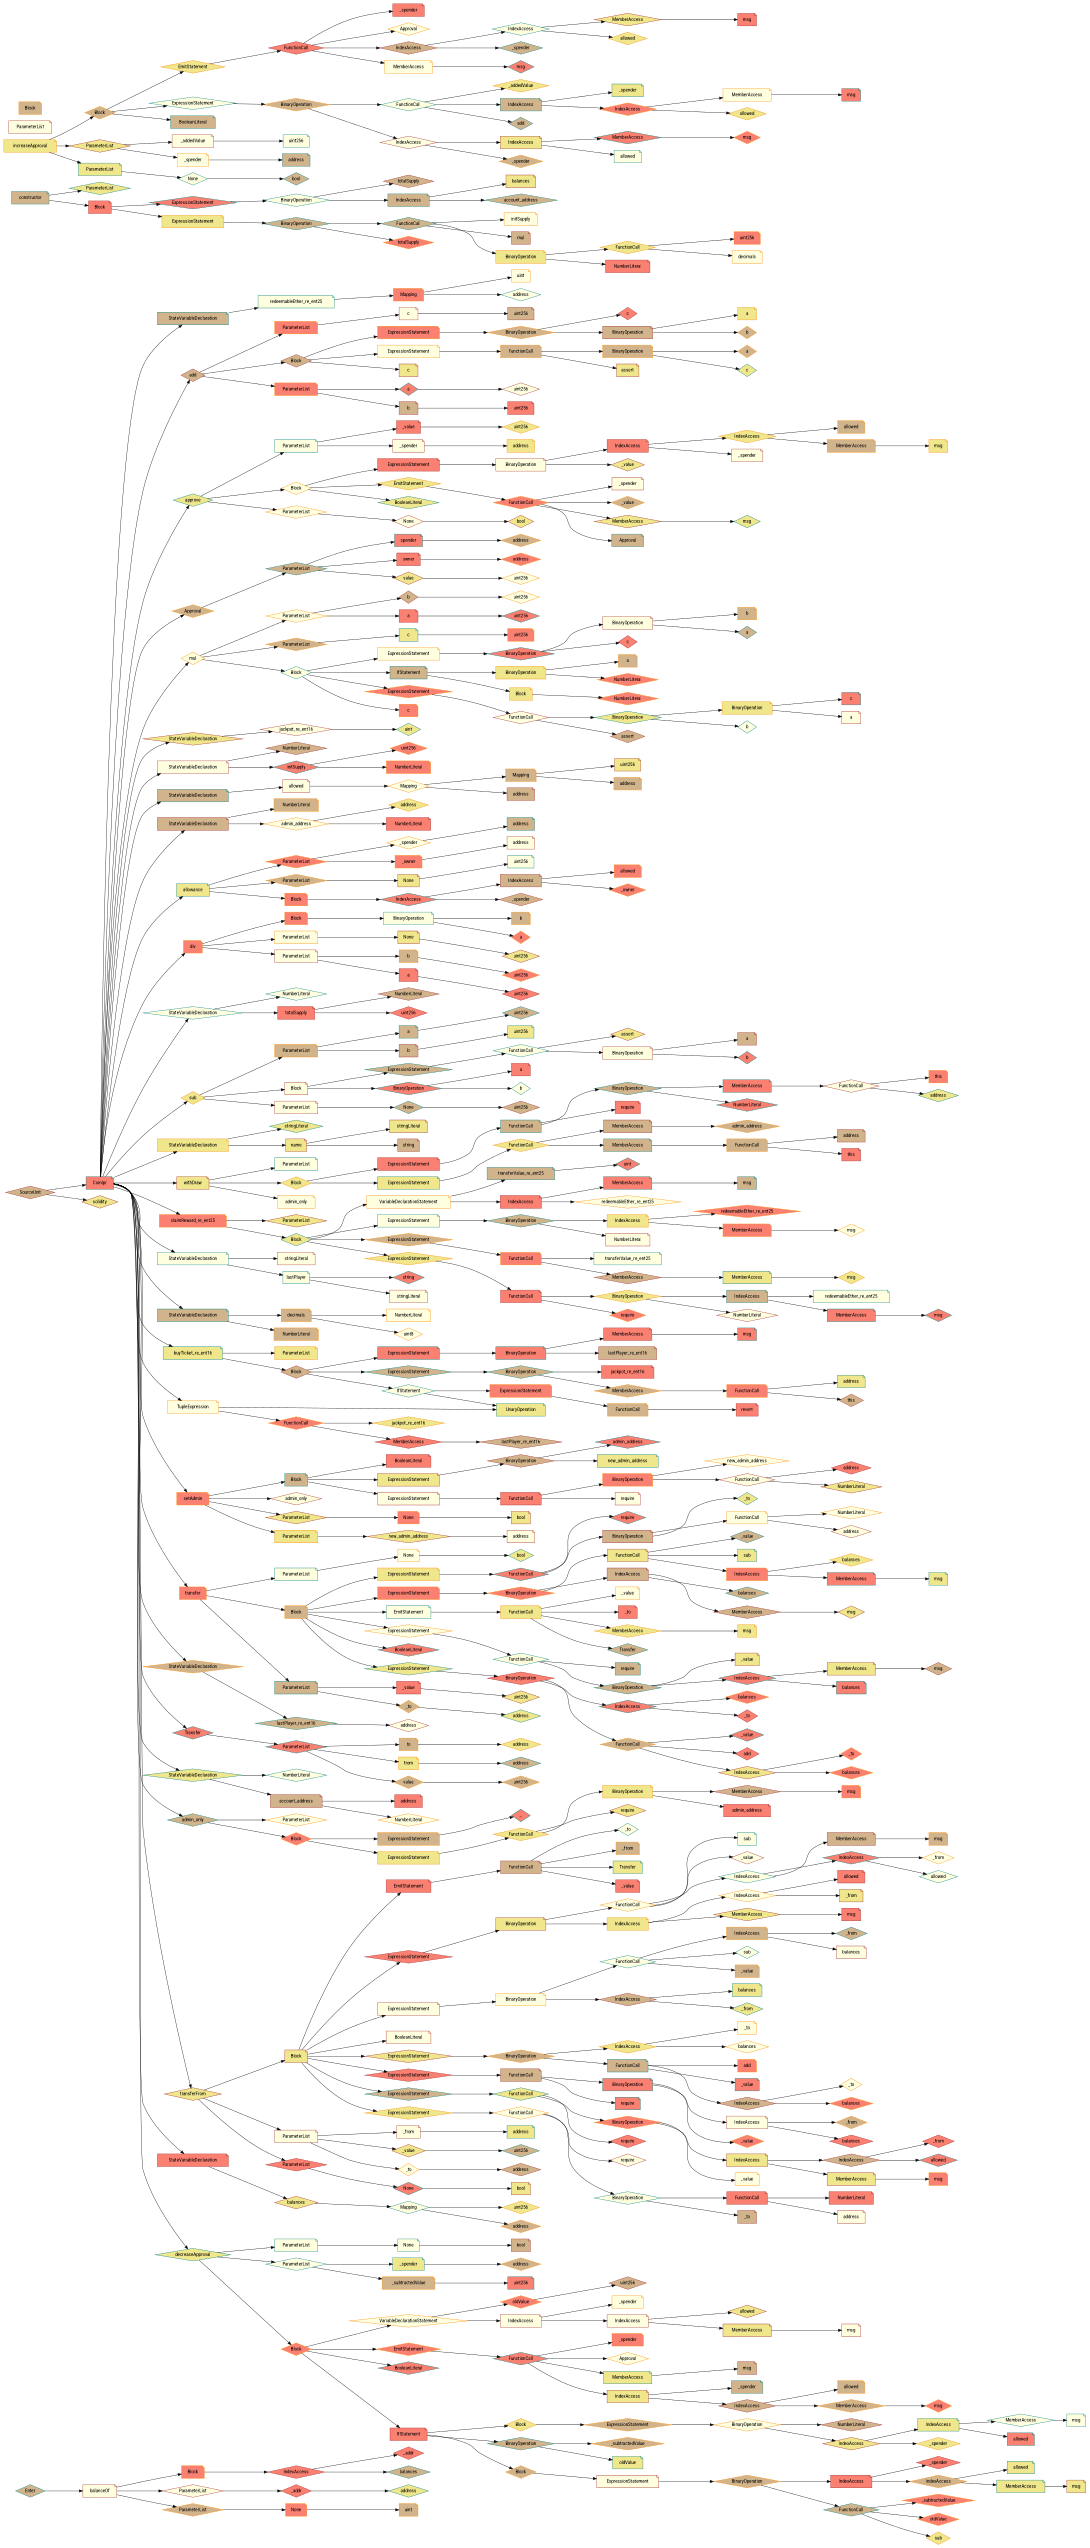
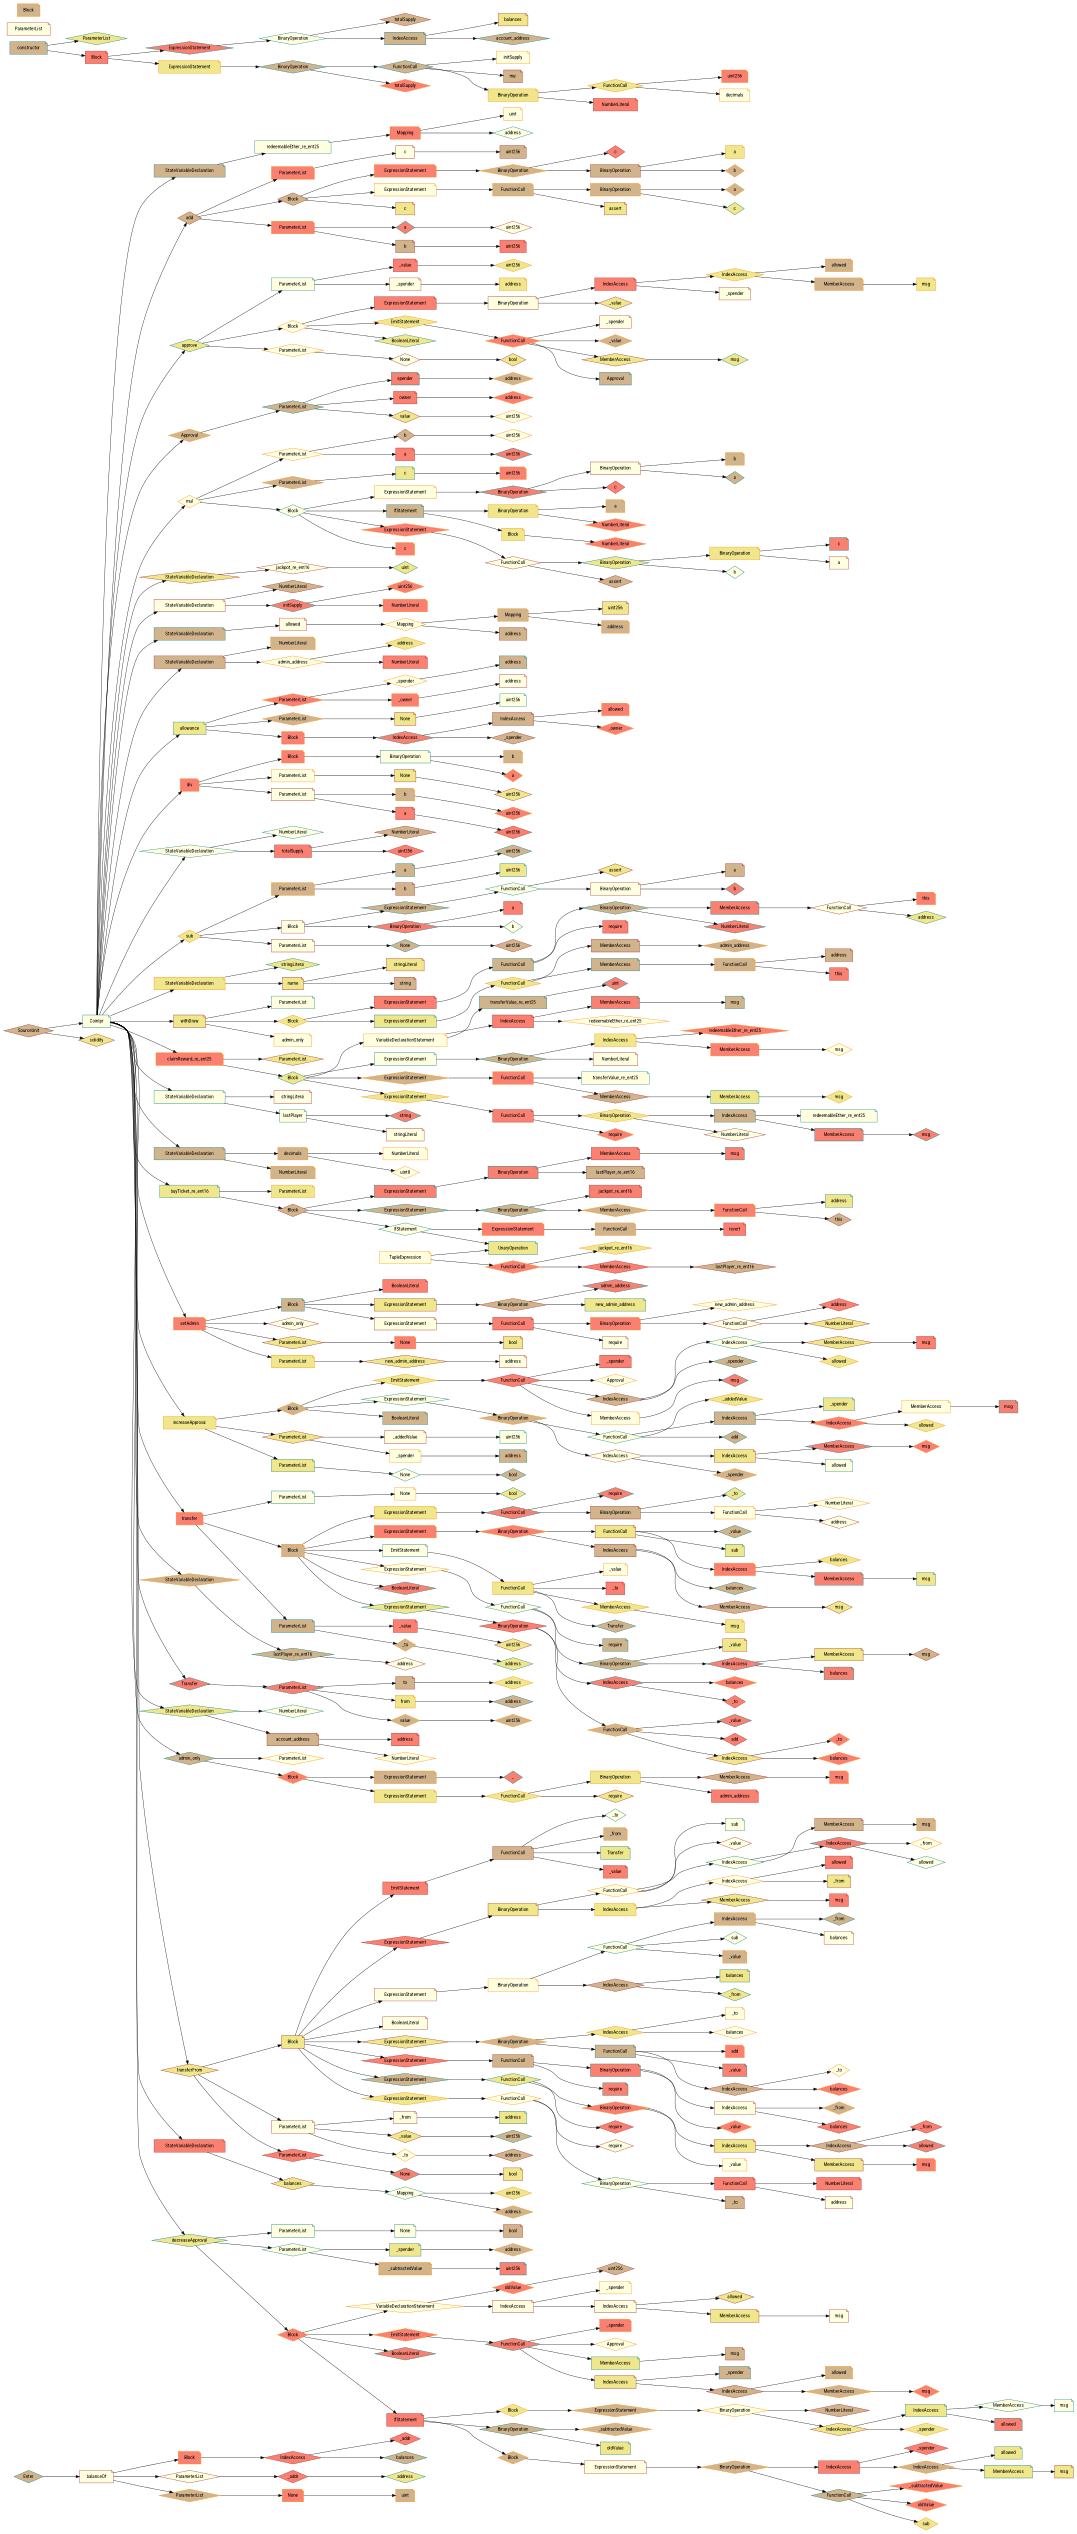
node "CoinIpr": fillcolor salmon -> lightyellow
edge "CoinIpr" -> "TupleExpression": now "CoinIpr" -> "increaseApproval"
node "to": color darkorange -> brown
